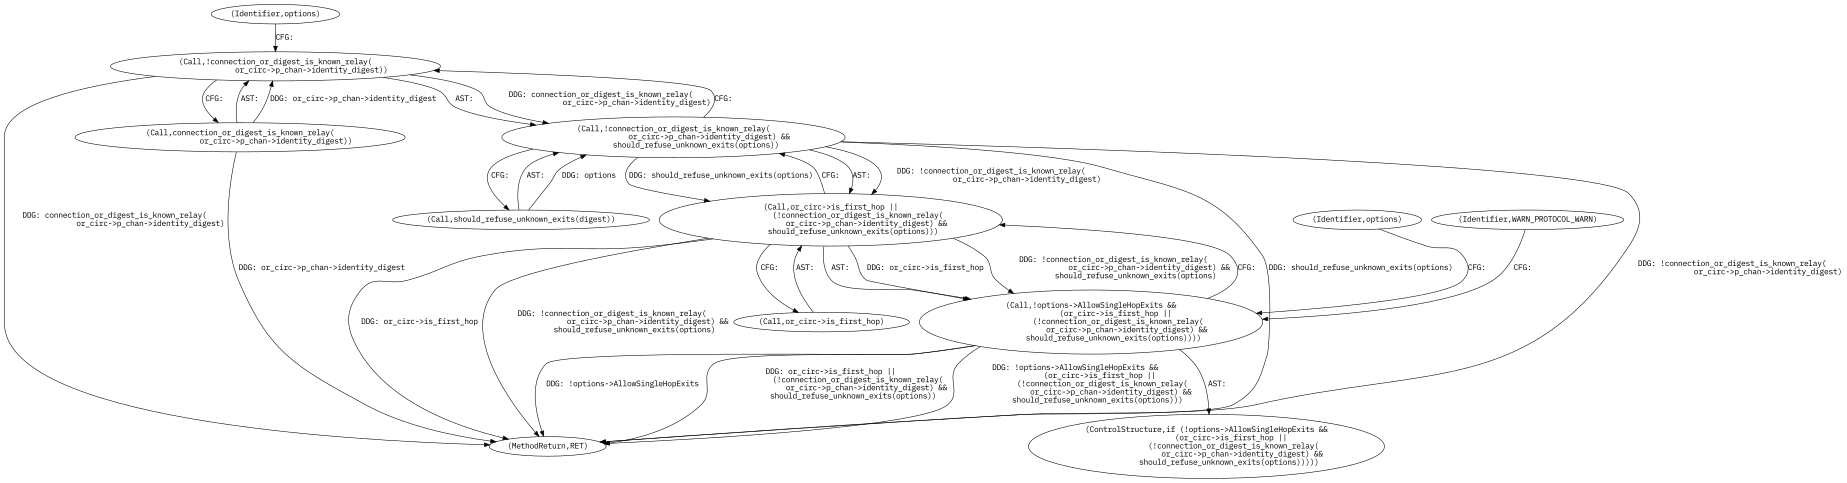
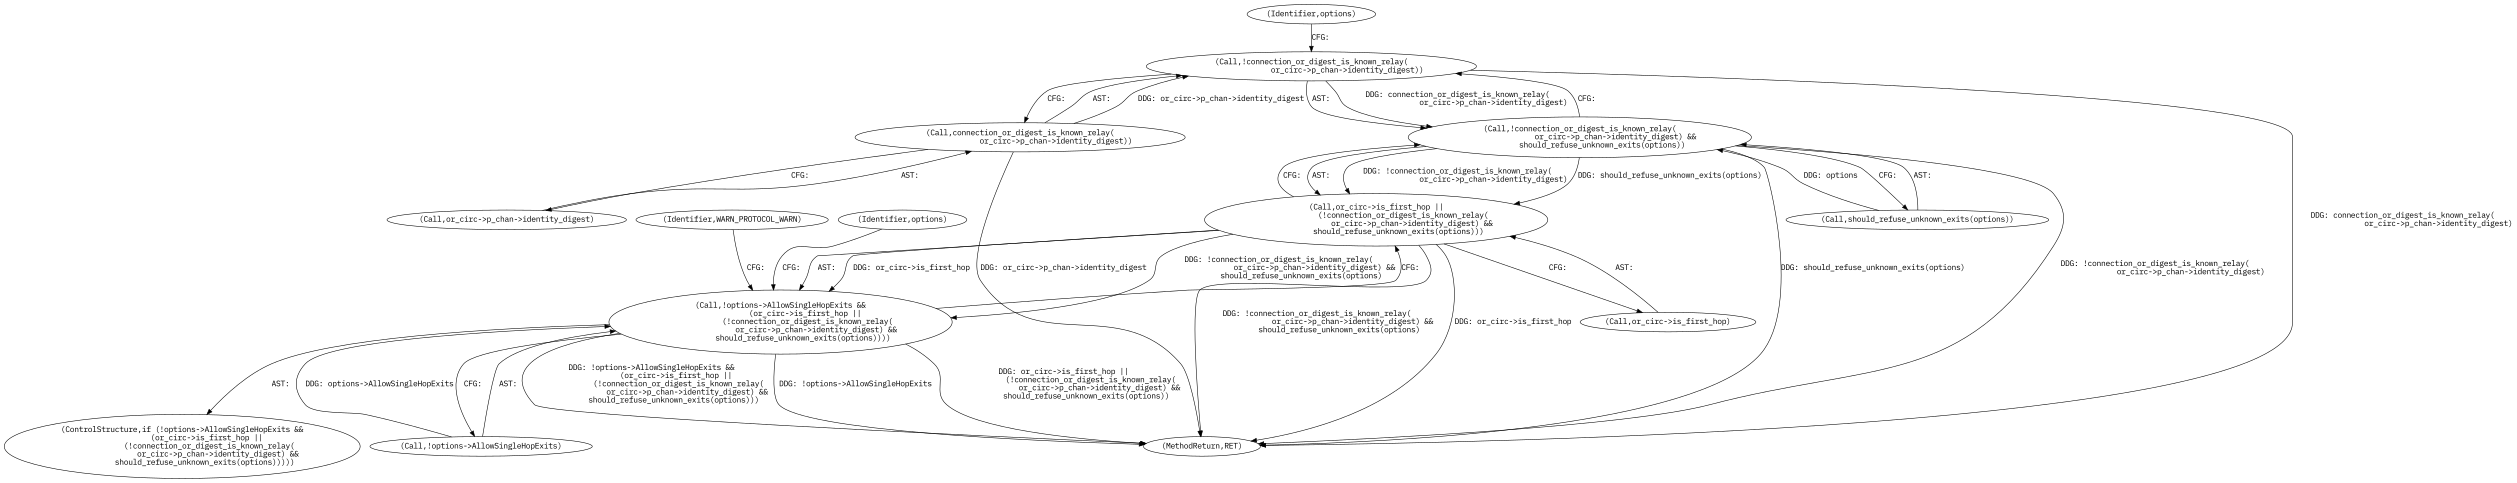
node "(Call,or_circ->p_chan->identity_digest)": added
node "(Call,should_refuse_unknown_exits(digest))": label "(Call,should_refuse_unknown_exits(digest))" -> "(Call,should_refuse_unknown_exits(options))"
node "(Call,!options->AllowSingleHopExits)": added
